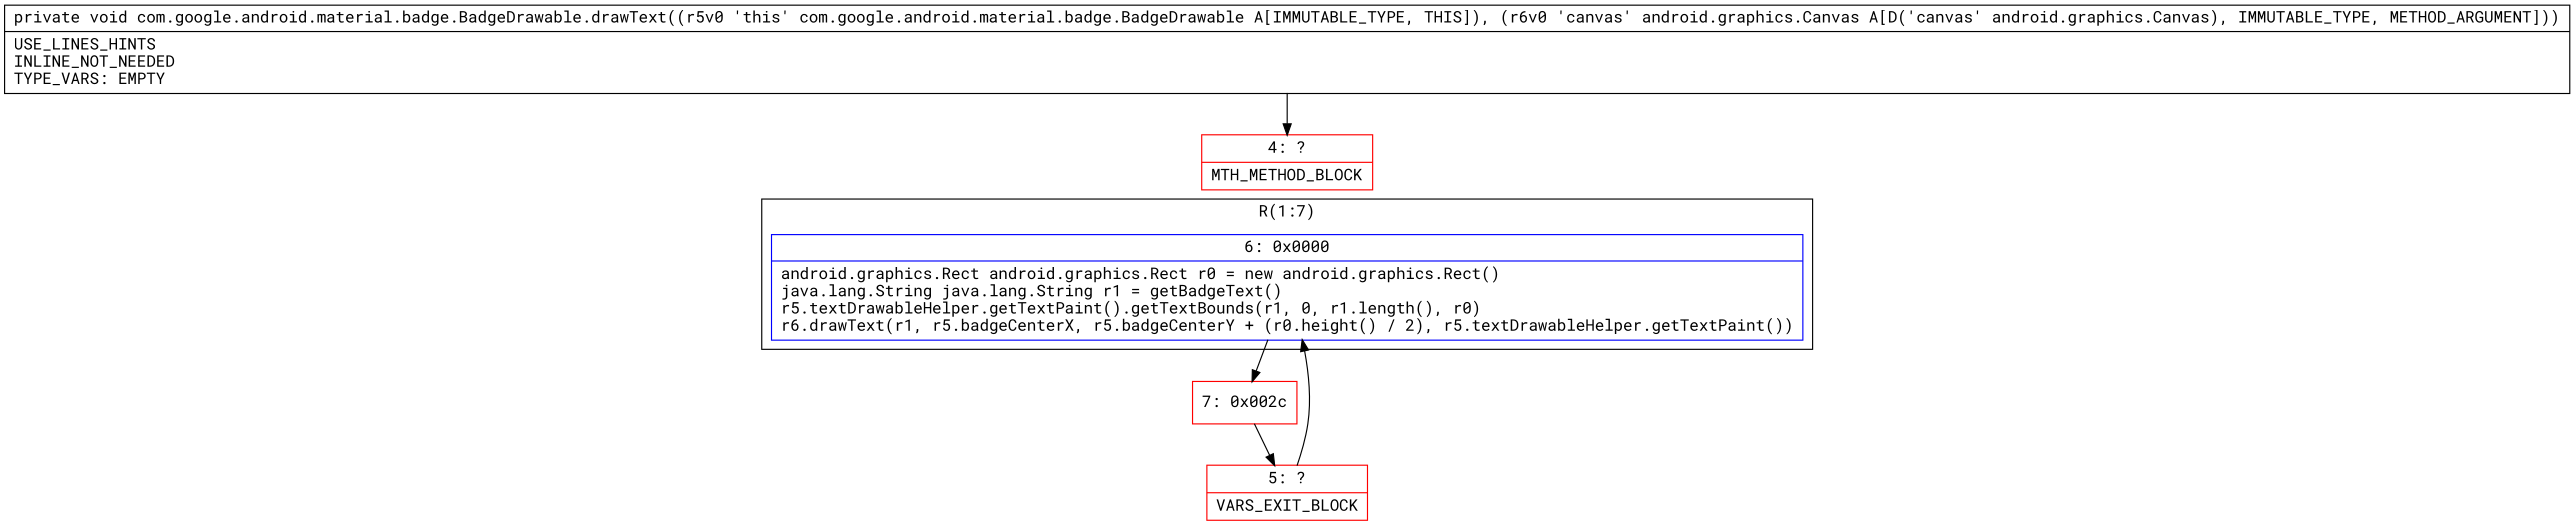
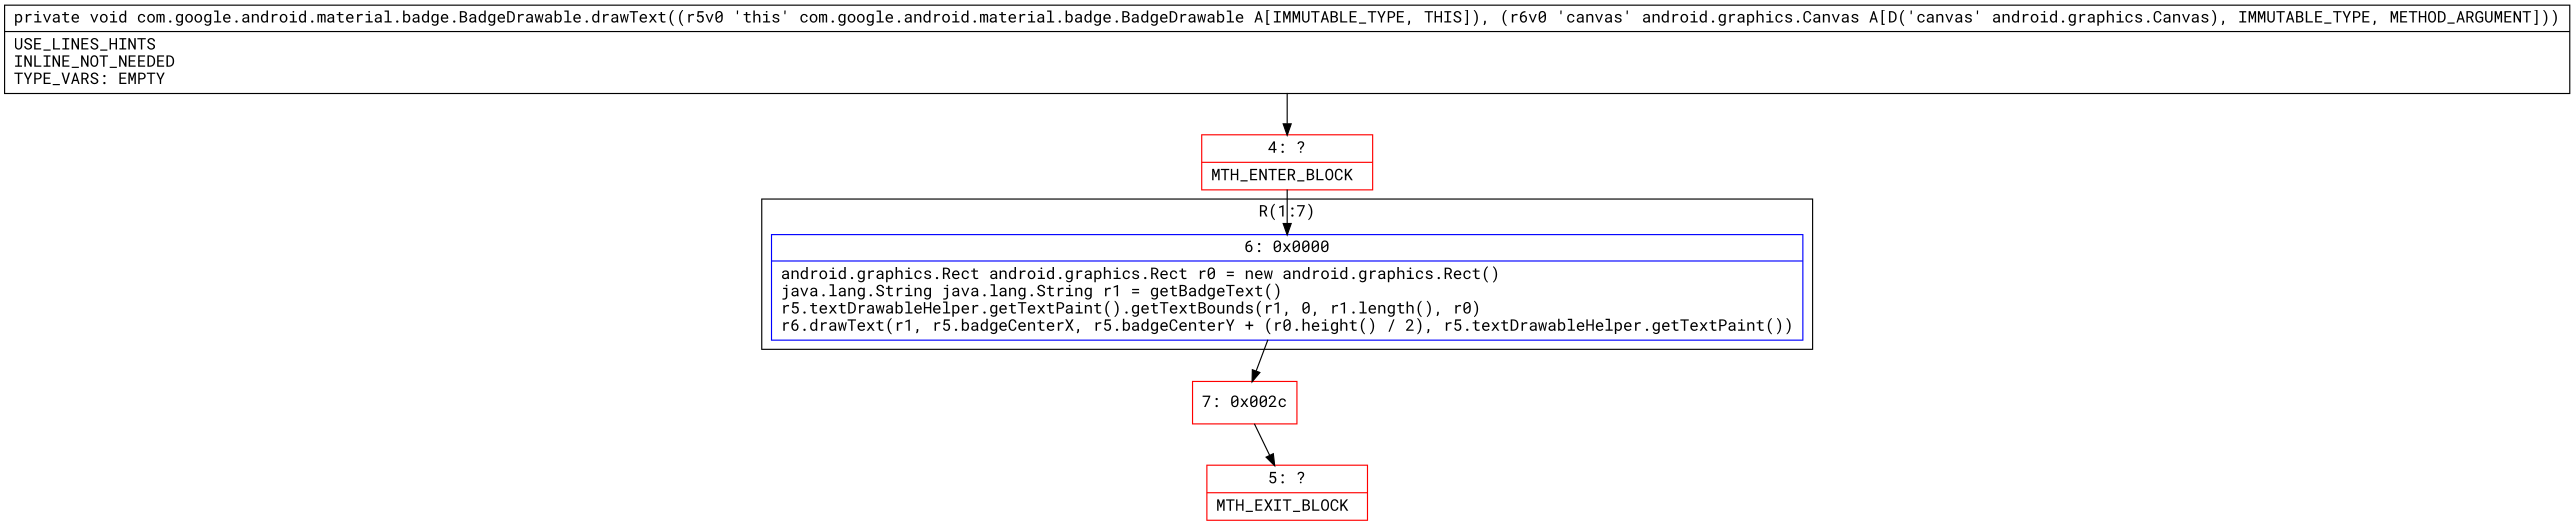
node "4: ?": text "MTH_METHOD_BLOCK" -> "MTH_ENTER_BLOCK"
edge "5: ?" -> "6: 0x0000": now "4: ?" -> "6: 0x0000"
node "5: ?": text "VARS_EXIT_BLOCK" -> "MTH_EXIT_BLOCK"
